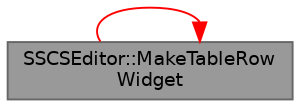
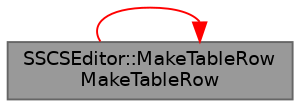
node "SSCSEditor::MakeTableRow Widget": label "SSCSEditor::MakeTableRow Widget" -> "SSCSEditor::MakeTableRow MakeTableRow"
